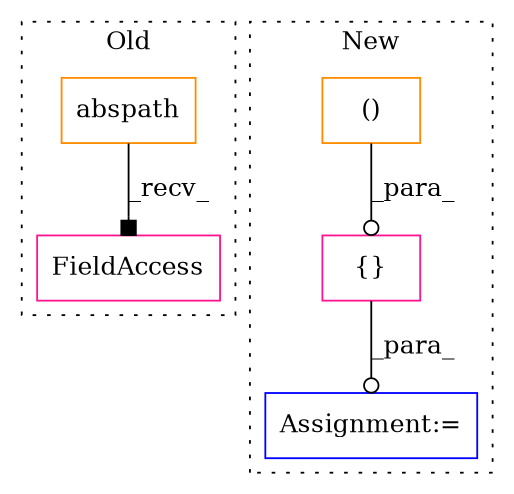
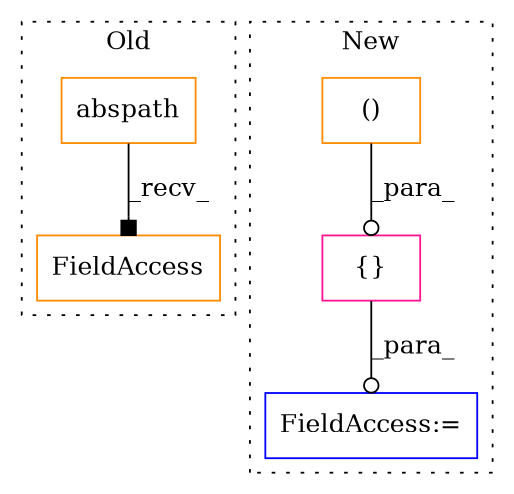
node "FieldAccess": color deeppink -> darkorange
node "Assignment:=": label "Assignment:=" -> "FieldAccess:="
